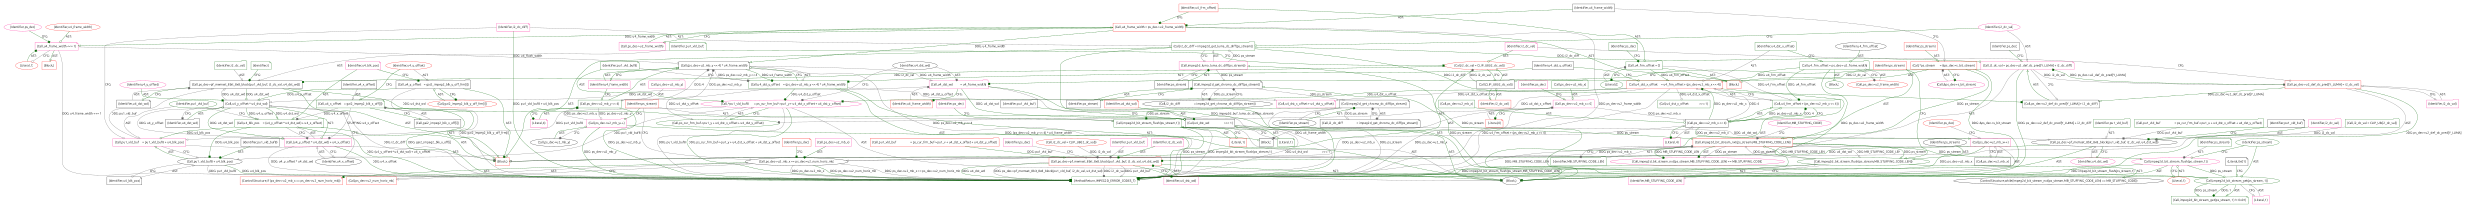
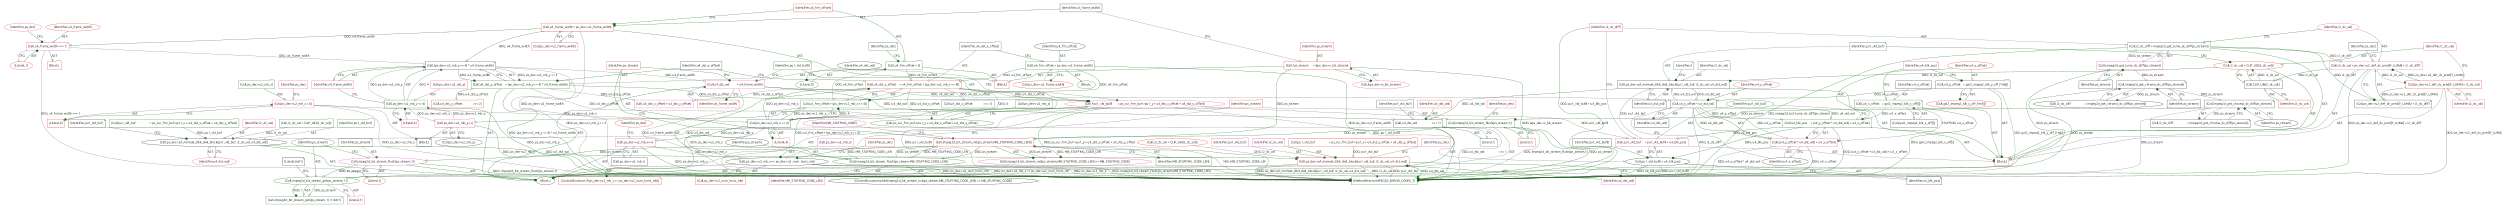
edge "(Call,u4_frame_width <<= 1)" -> "(Call,(ps_dec->u2_mb_y << 4) * u4_frame_width)": label "DDG: u4_flush_width" -> "DDG: u4_frame_width"
node "(Call,impeg2d_luma_luma_dc_diff(ps_stream))": label "(Call,impeg2d_luma_luma_dc_diff(ps_stream))" -> "(Call,impeg2d_get_luma_dc_diff(ps_stream))"
node "(Call,u4_dst_y_offset                >>= 2)": added
